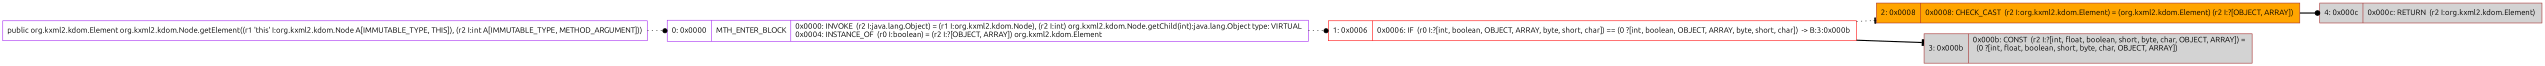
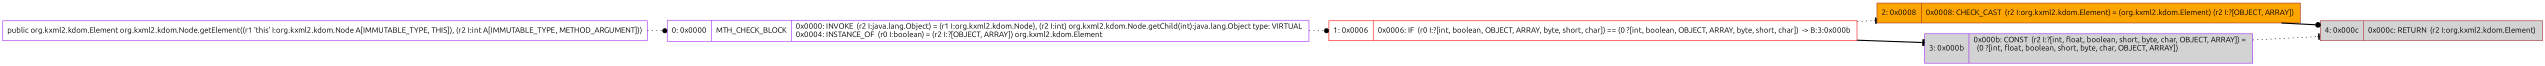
node "0: 0x0000": text "MTH_ENTER_BLOCK" -> "MTH_CHECK_BLOCK"
edge "3: 0x000b" -> "4: 0x000c": added
node "3: 0x000b": color brown -> purple
